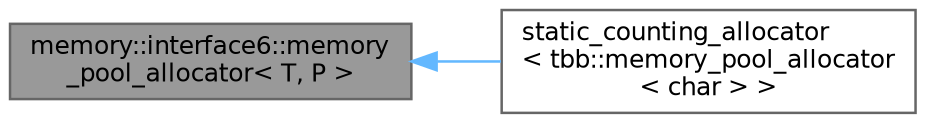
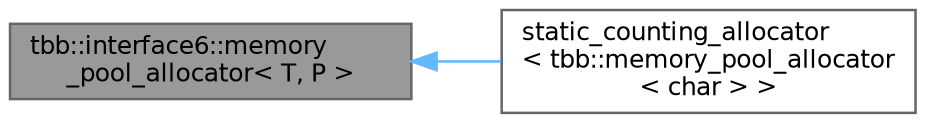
node "memory::interface6::memory _pool_allocator< T, P >": label "memory::interface6::memory _pool_allocator< T, P >" -> "tbb::interface6::memory _pool_allocator< T, P >"
